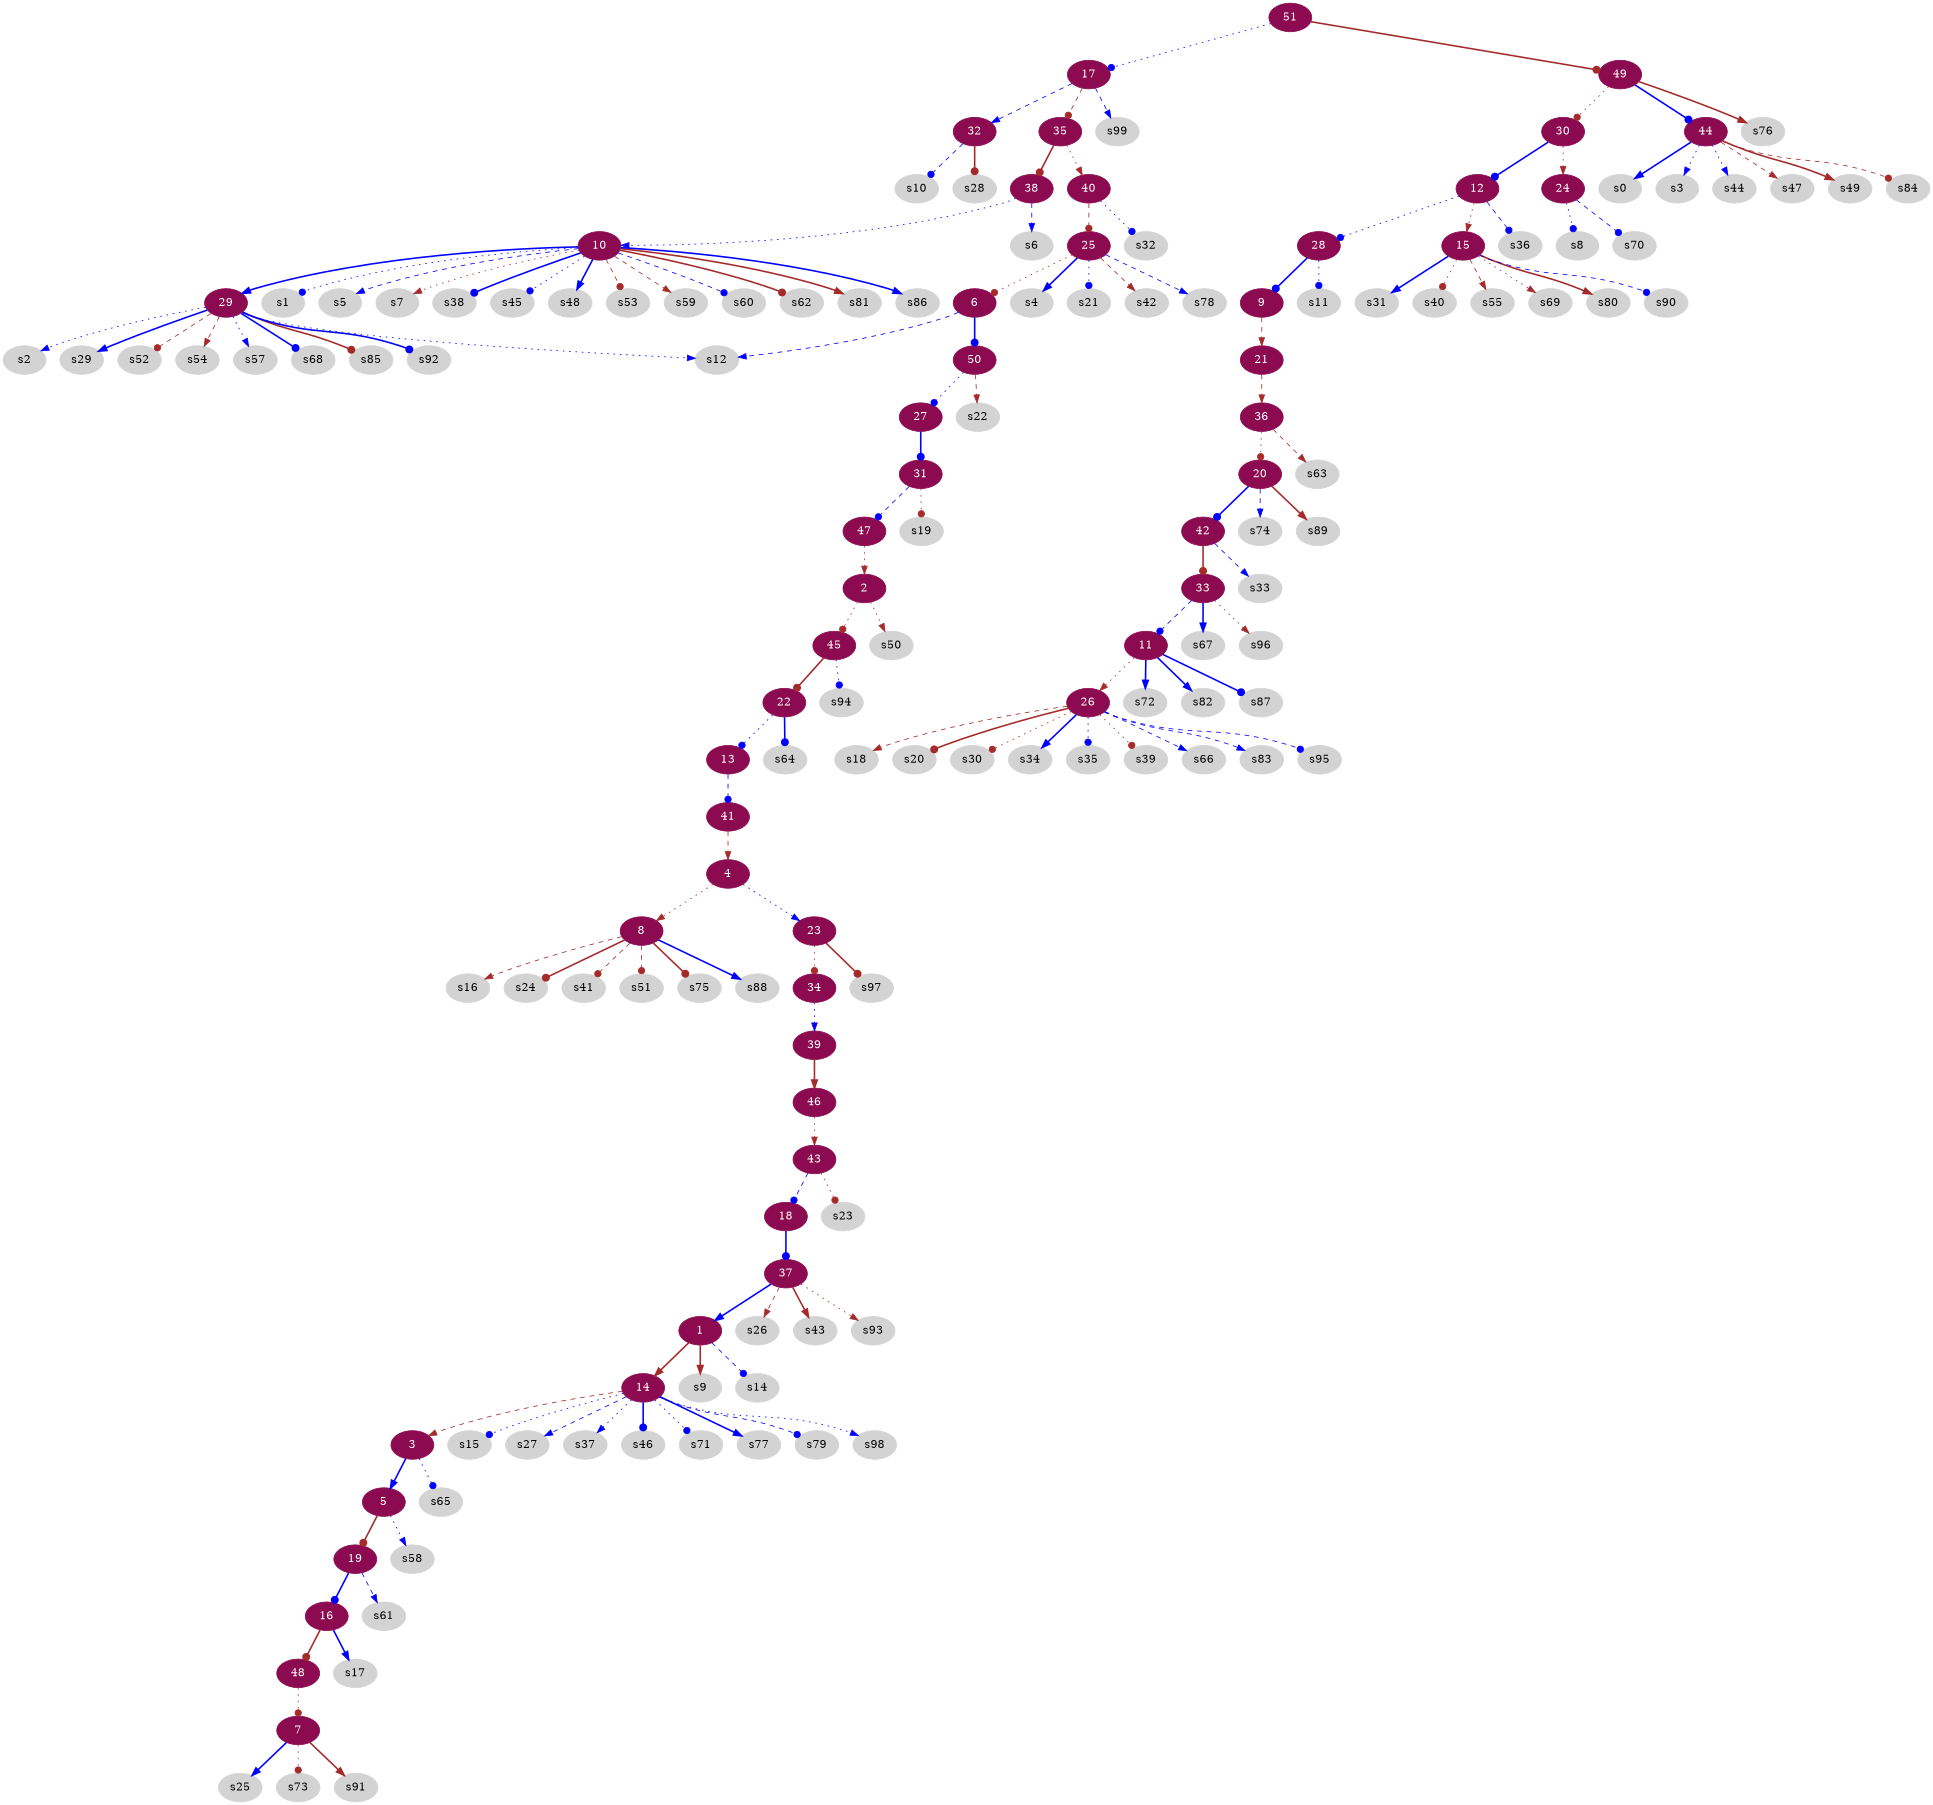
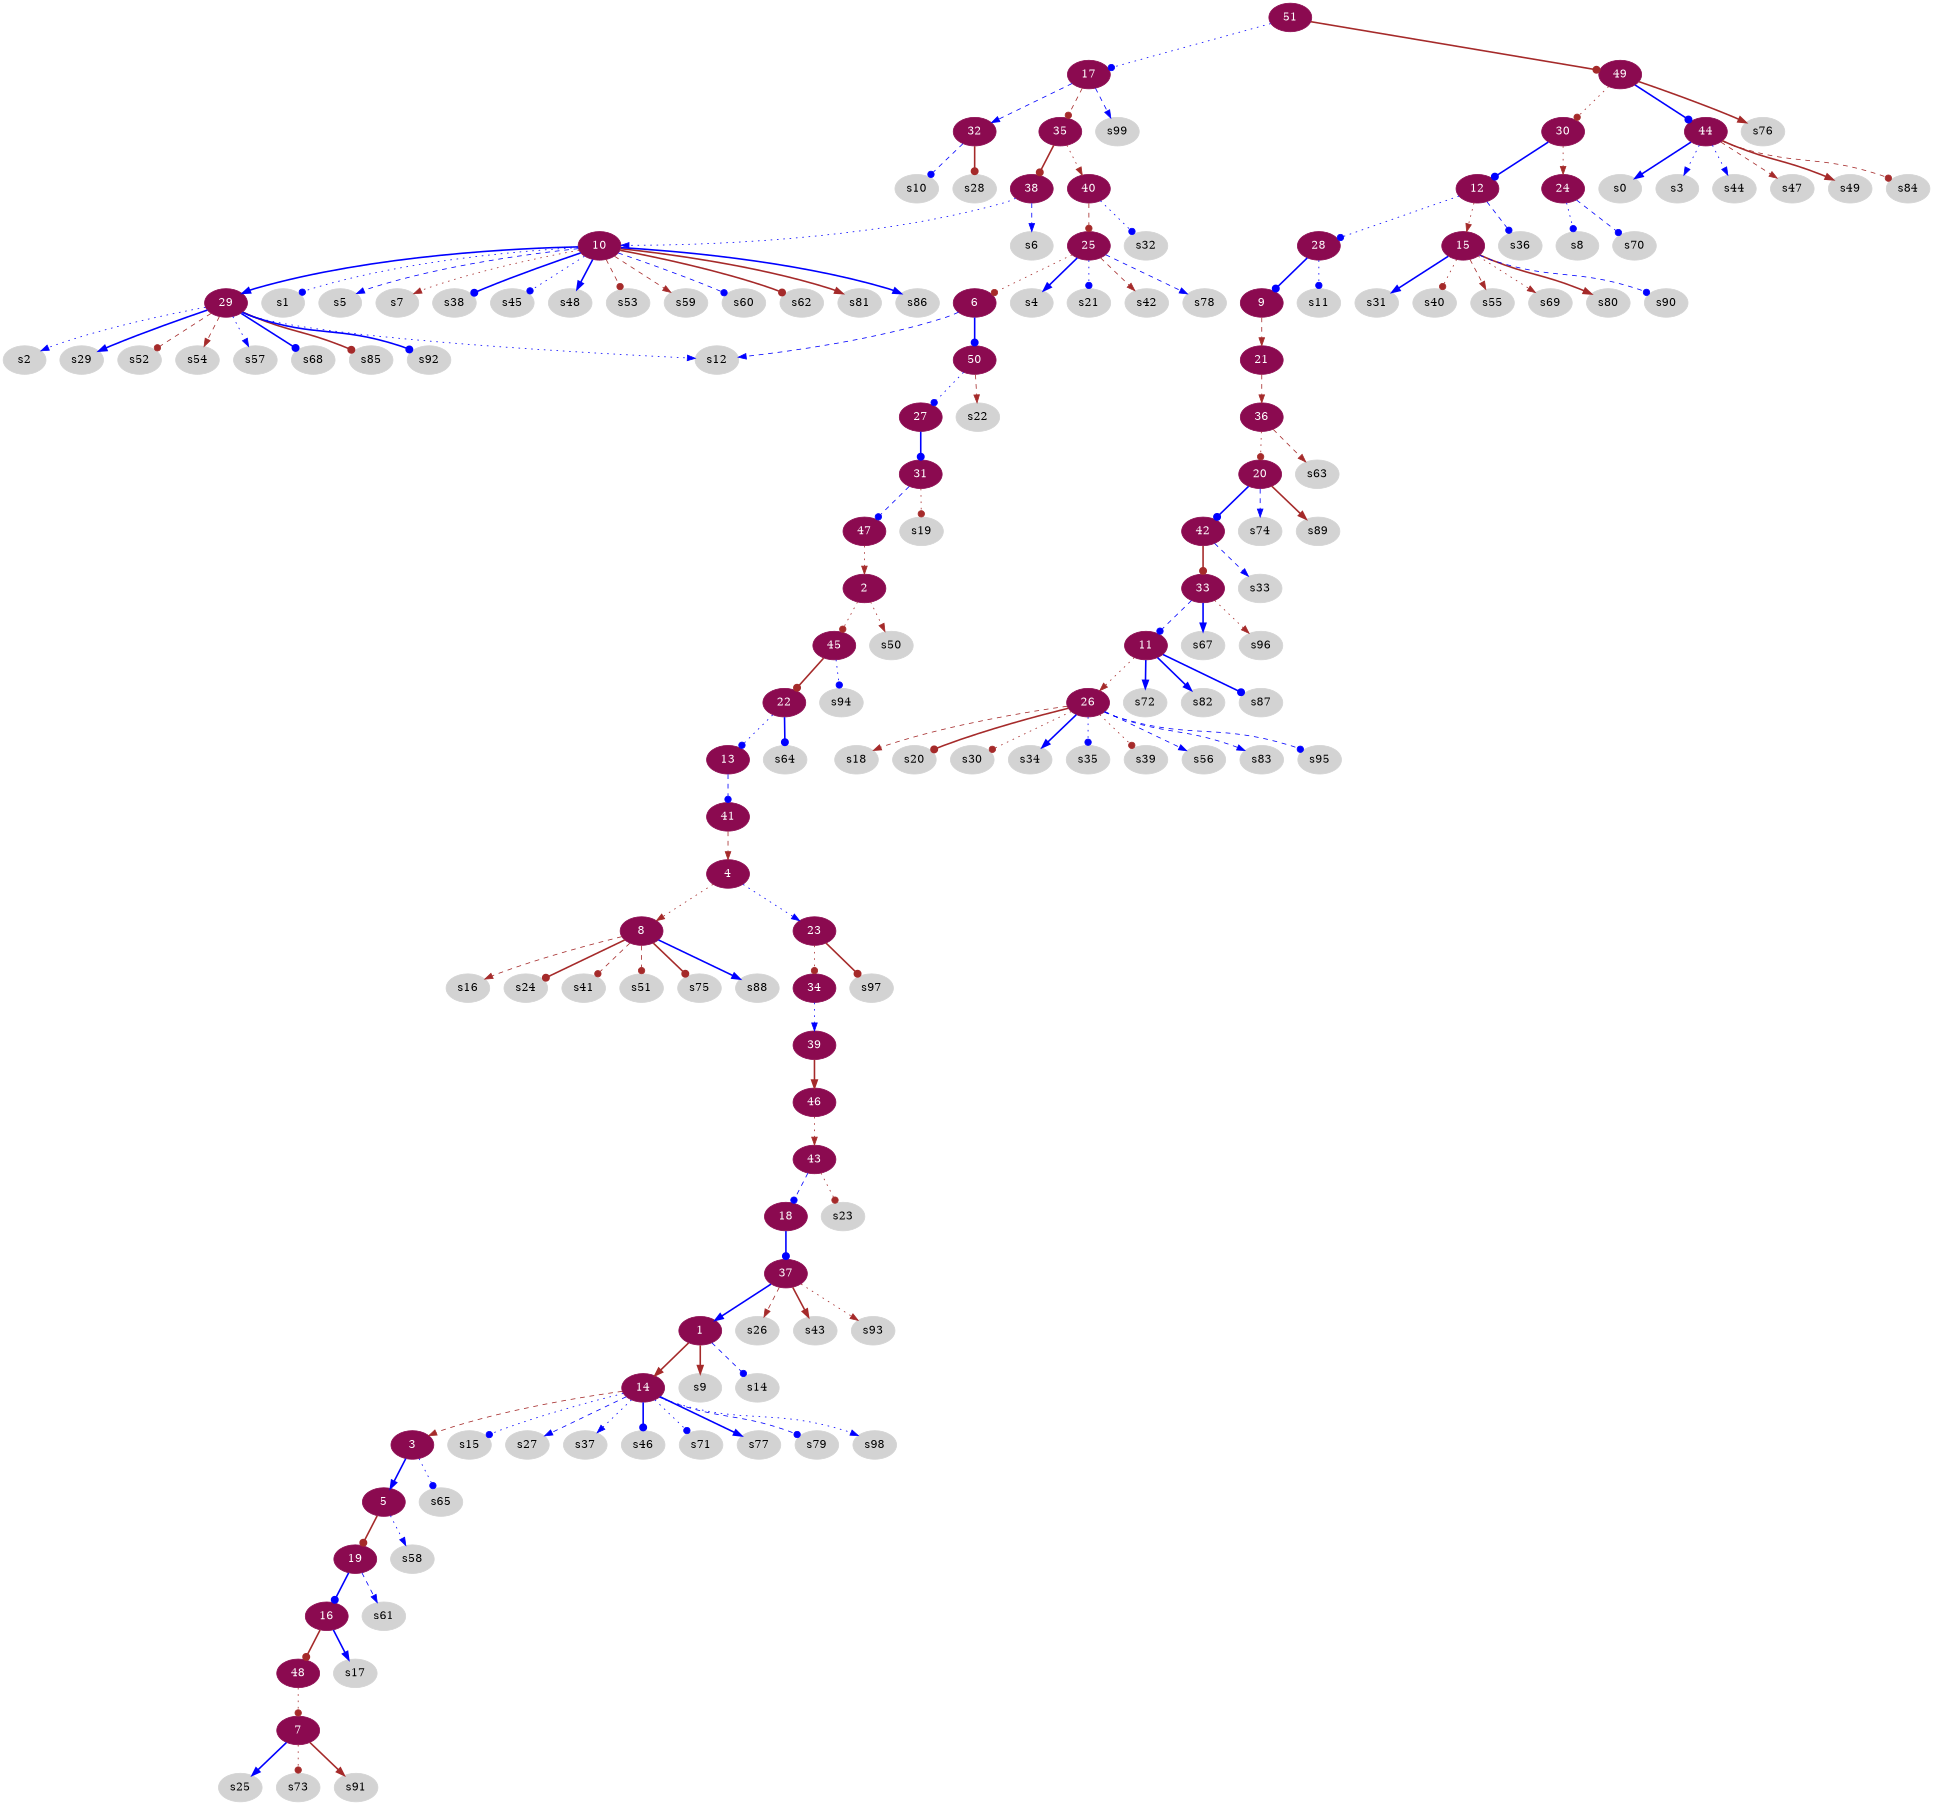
node "s66": label "s66" -> "s56"
